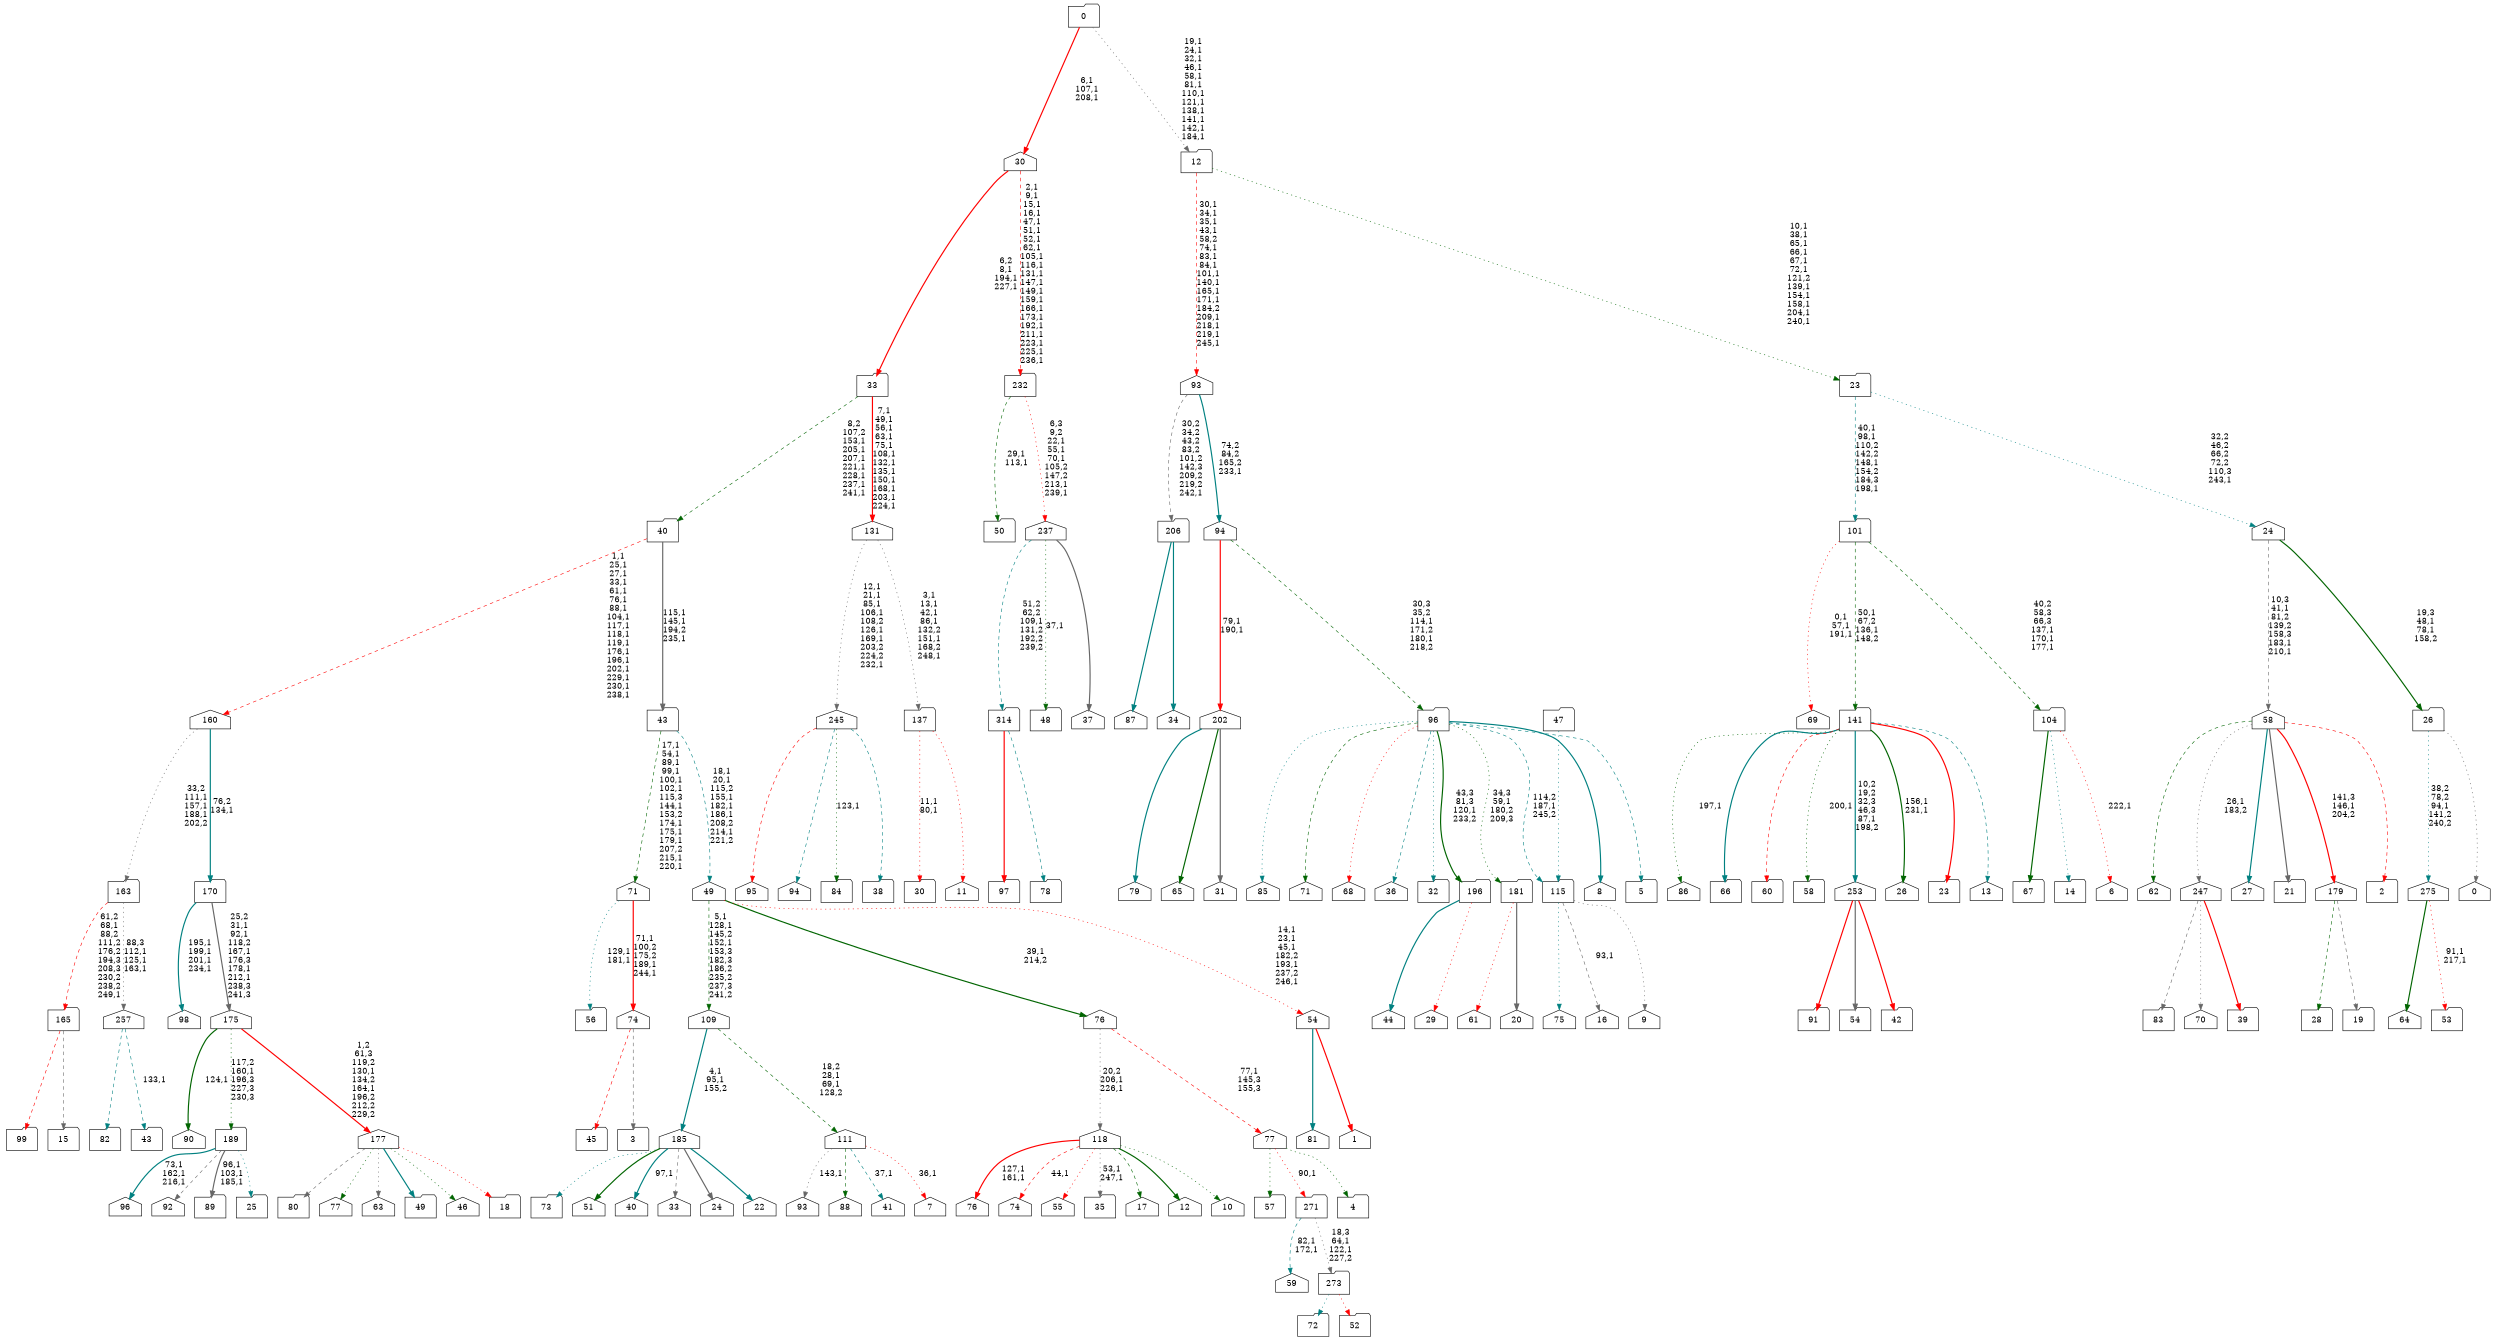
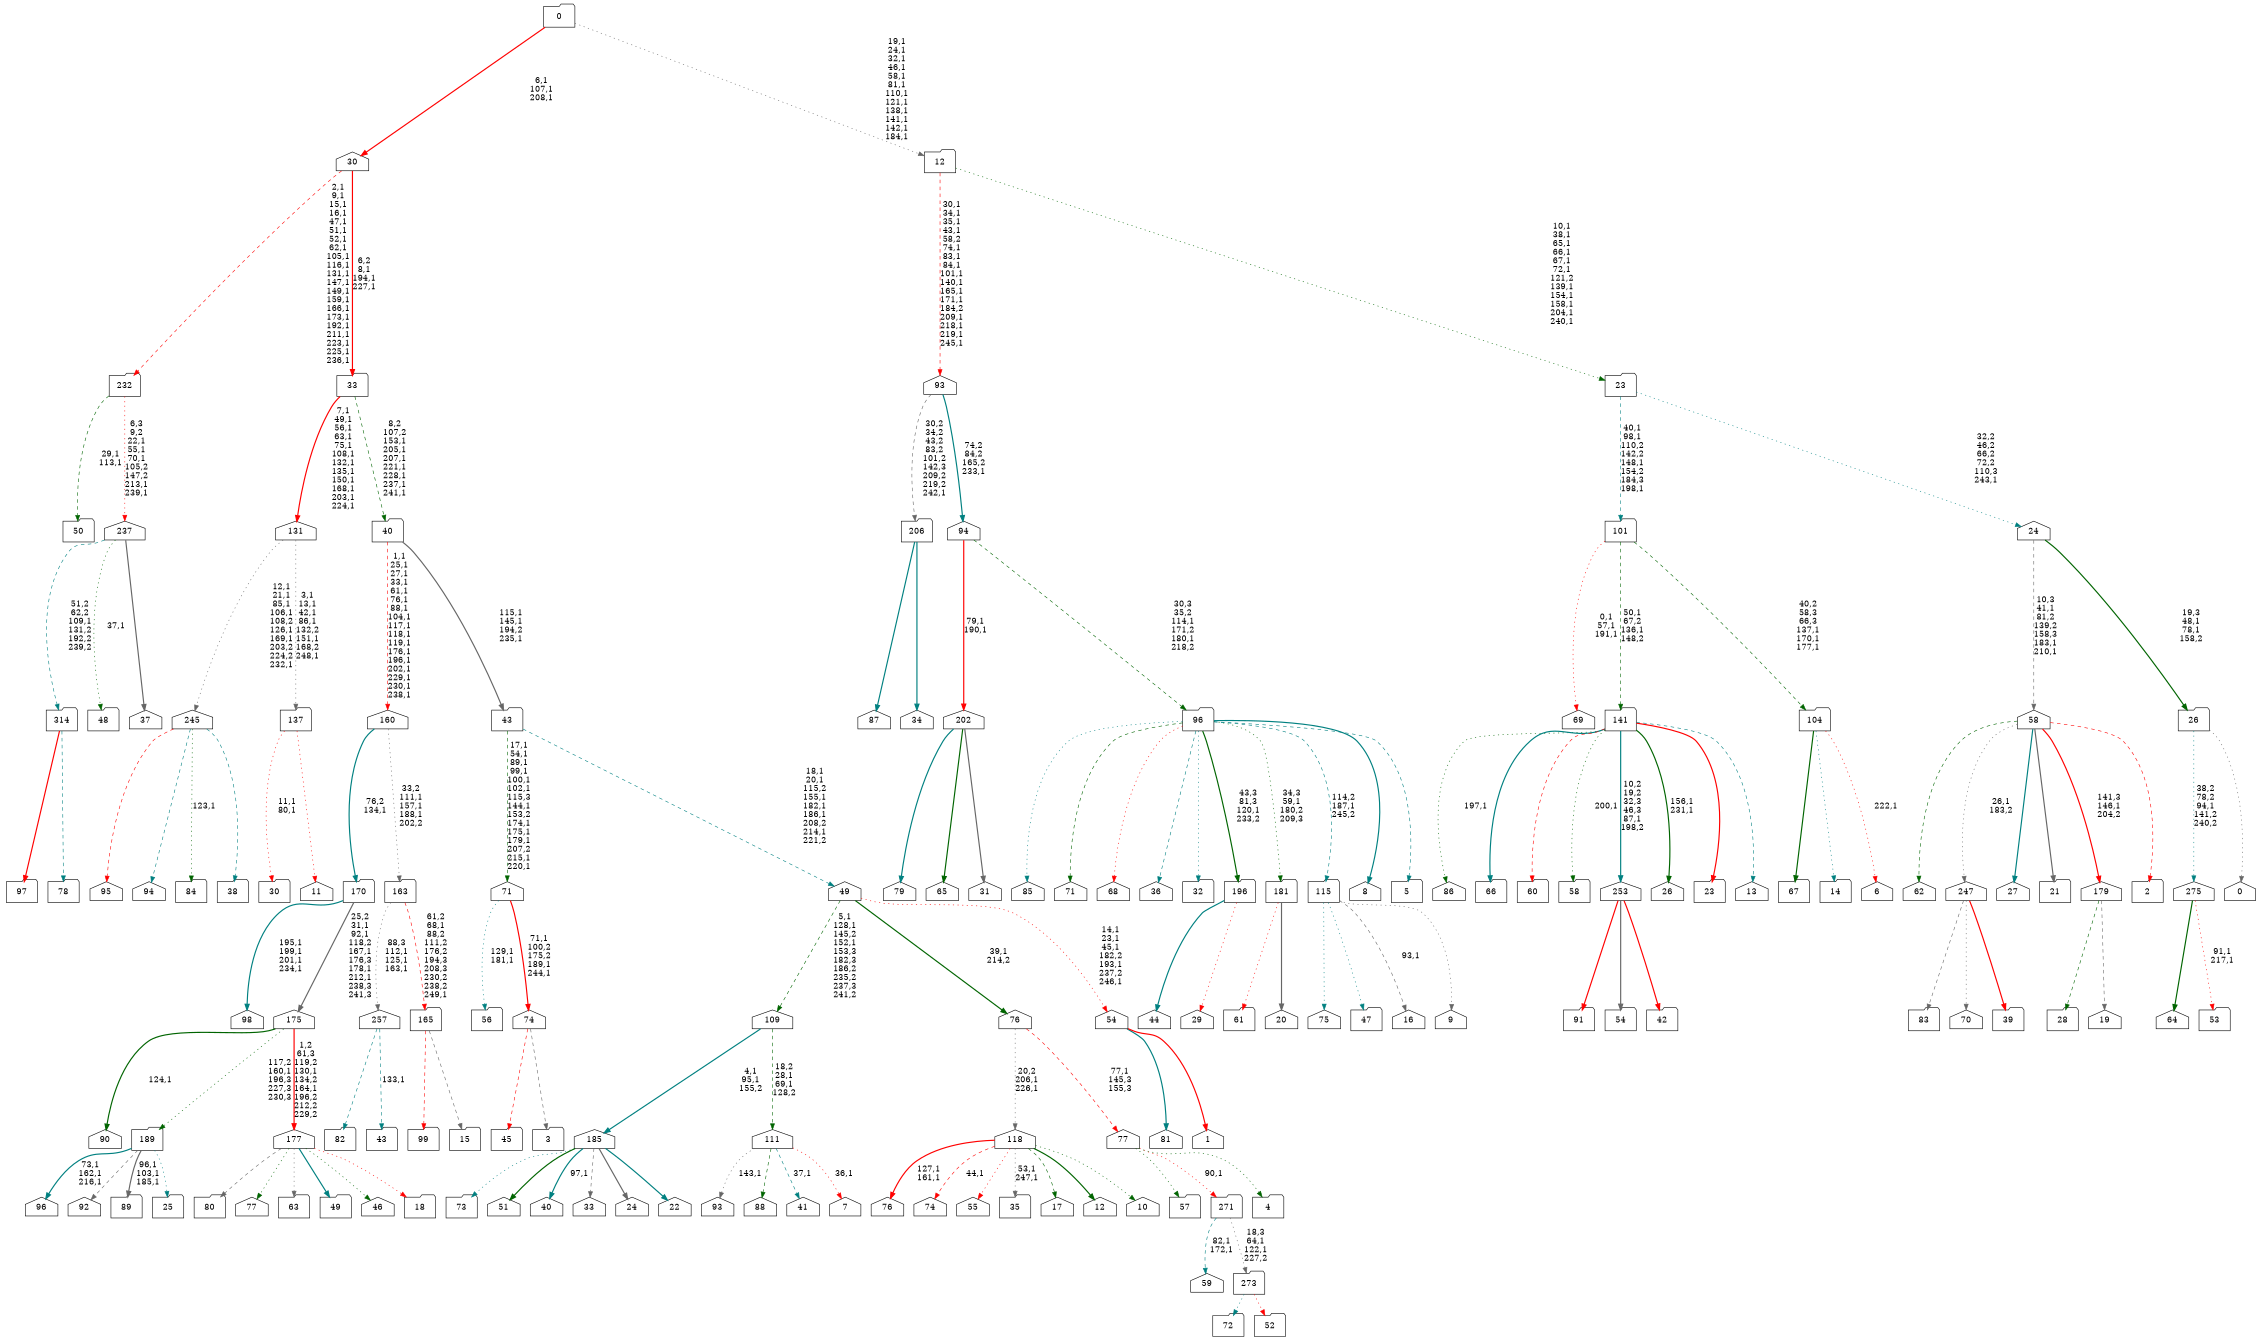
edge "47" -> "115": reversed
node "61": shape house -> folder
node "19": shape folder -> house
node "63": shape house -> folder
